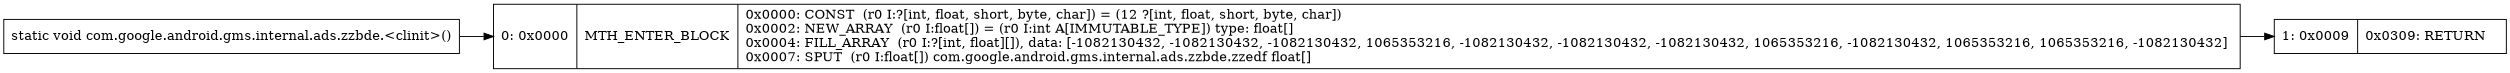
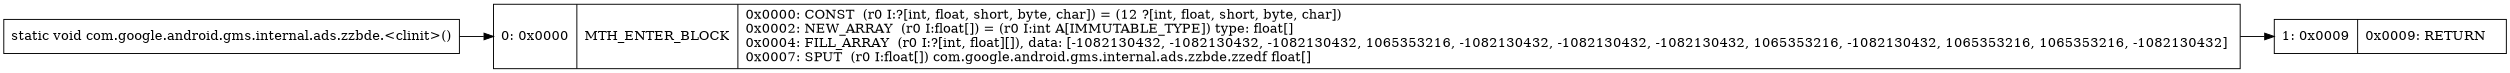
node "1: 0x0009": text "0x0309: RETURN" -> "0x0009: RETURN"
